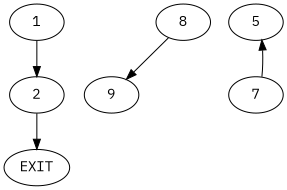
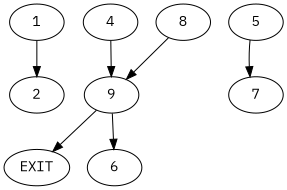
node "4": added
edge "7" -> "5": reversed
edge "2" -> "EXIT": now "9" -> "EXIT"
node "6": added
